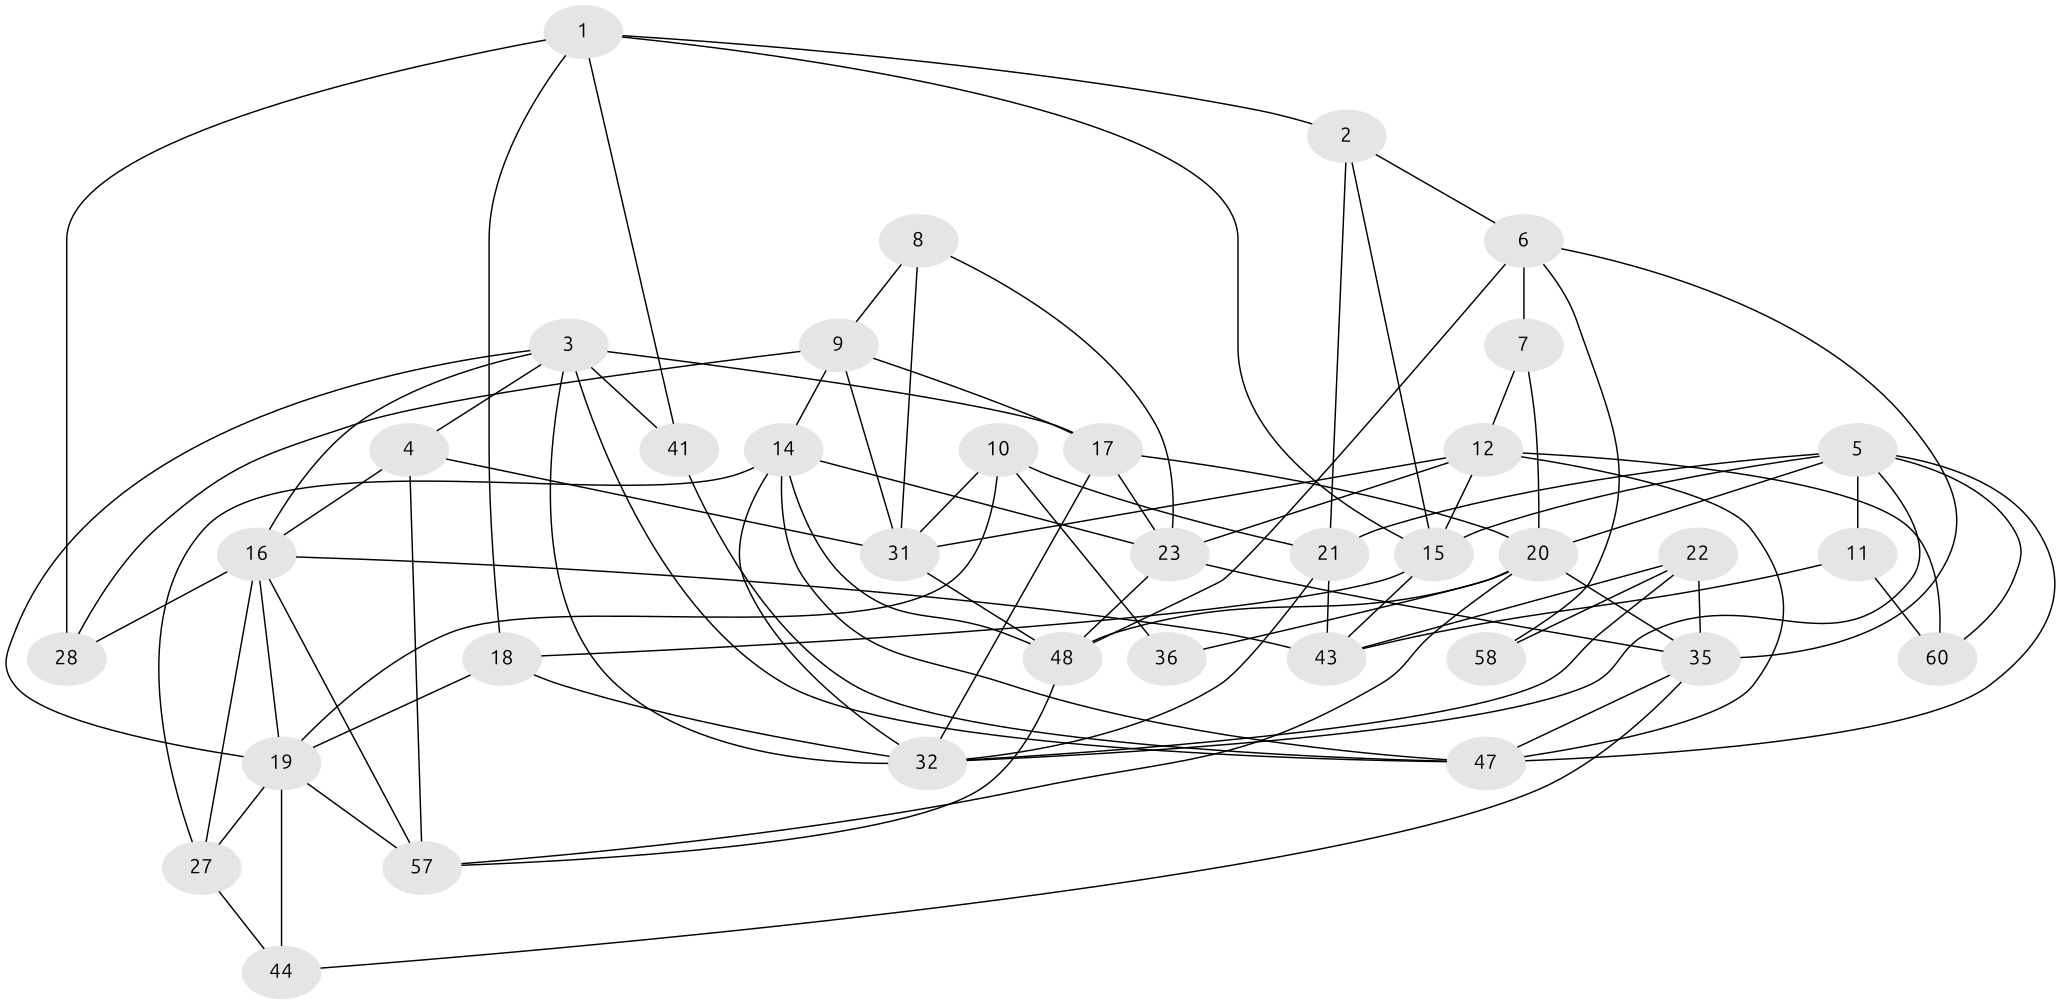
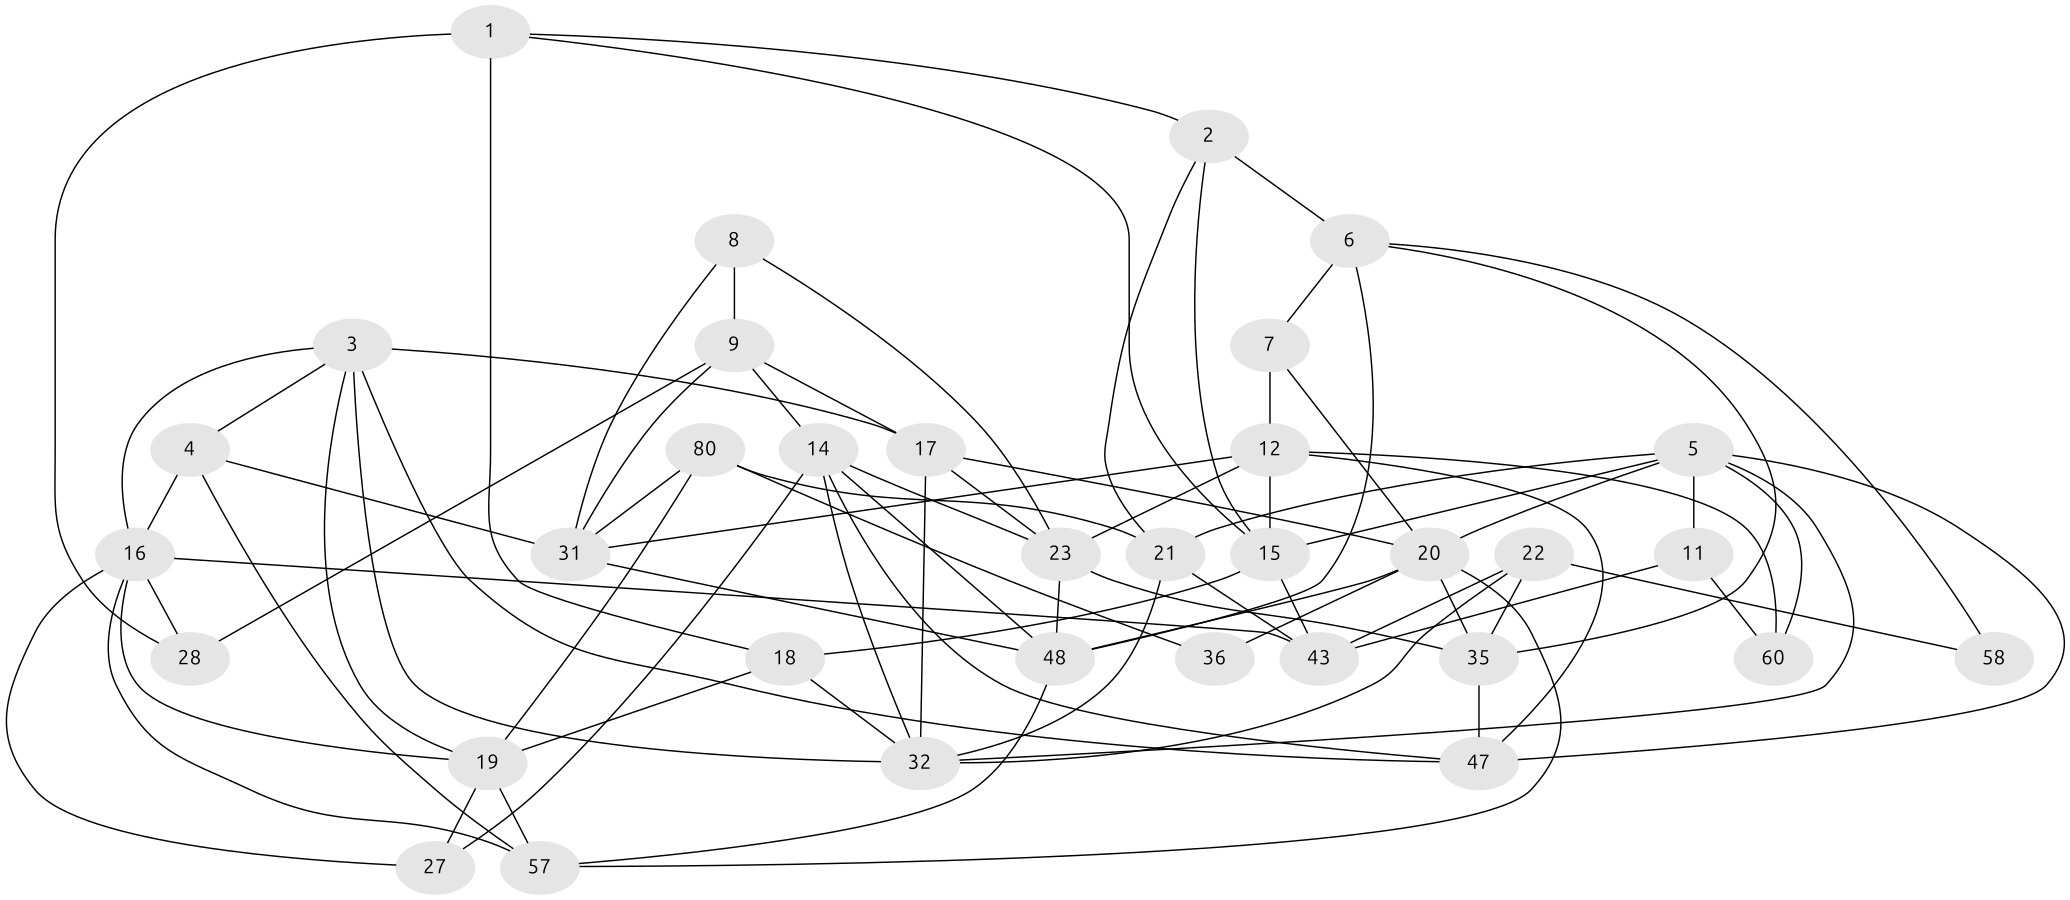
node "41": removed
node "10": label "10" -> "80"
node "44": removed
